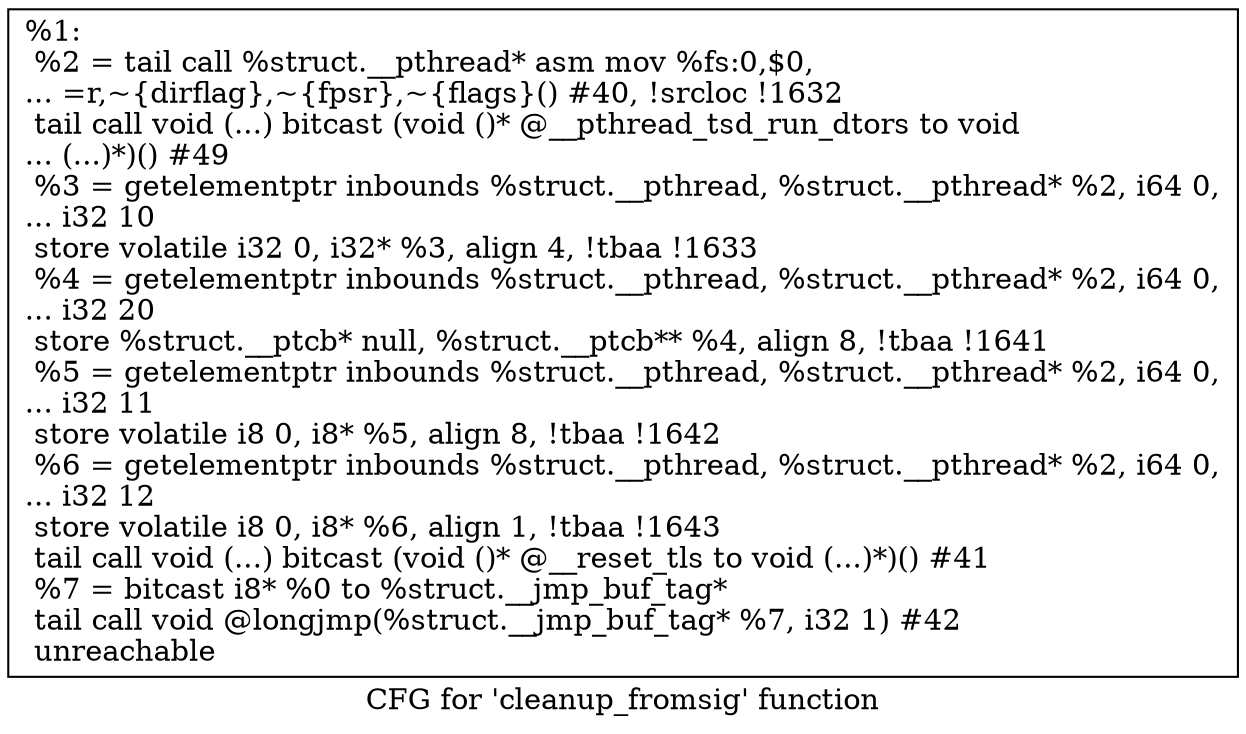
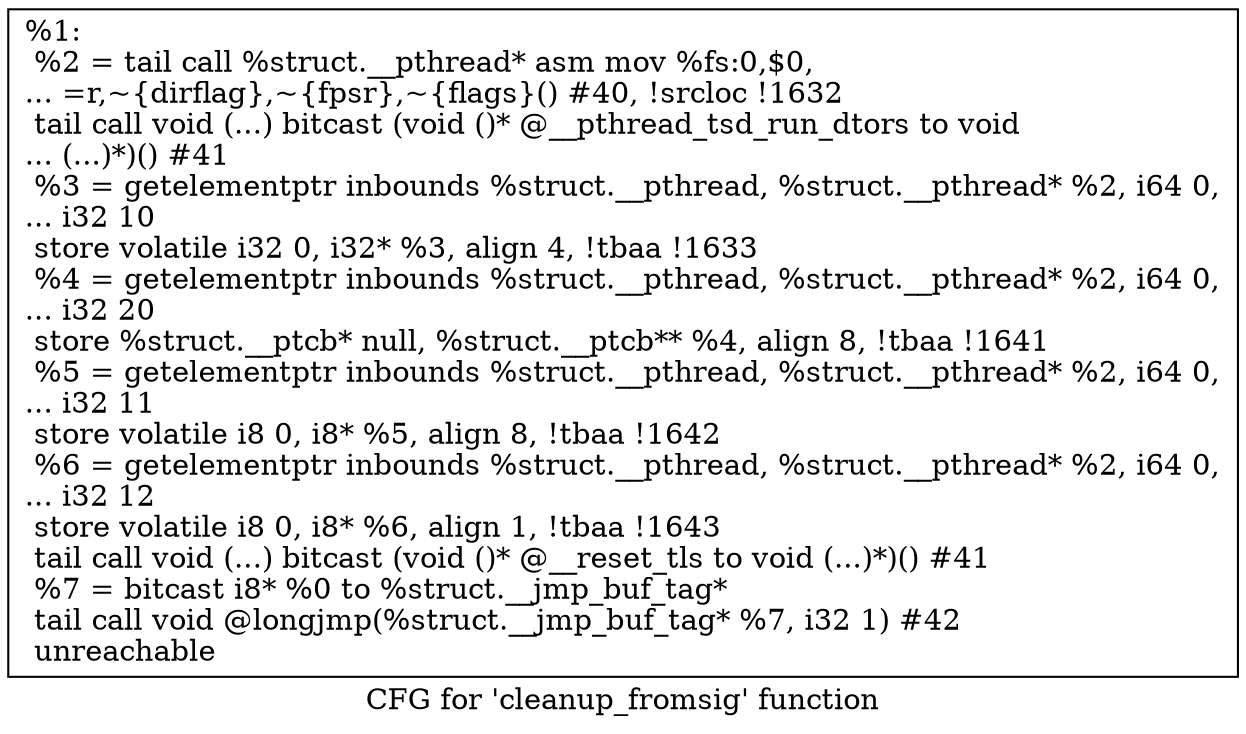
node "%1:": text "... (...)*)() #49" -> "... (...)*)() #41"
